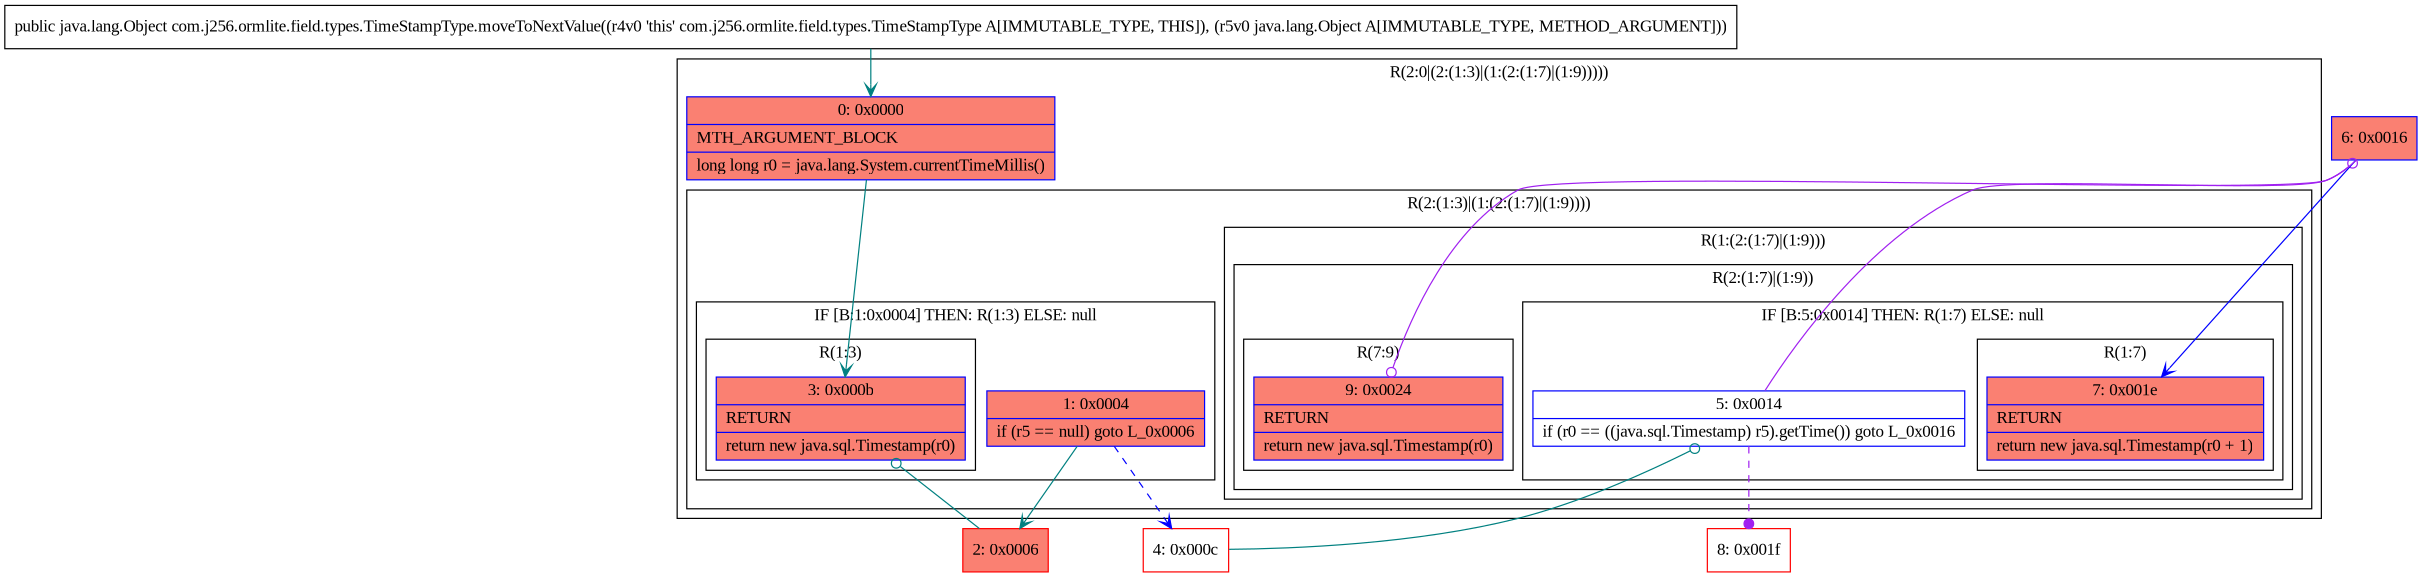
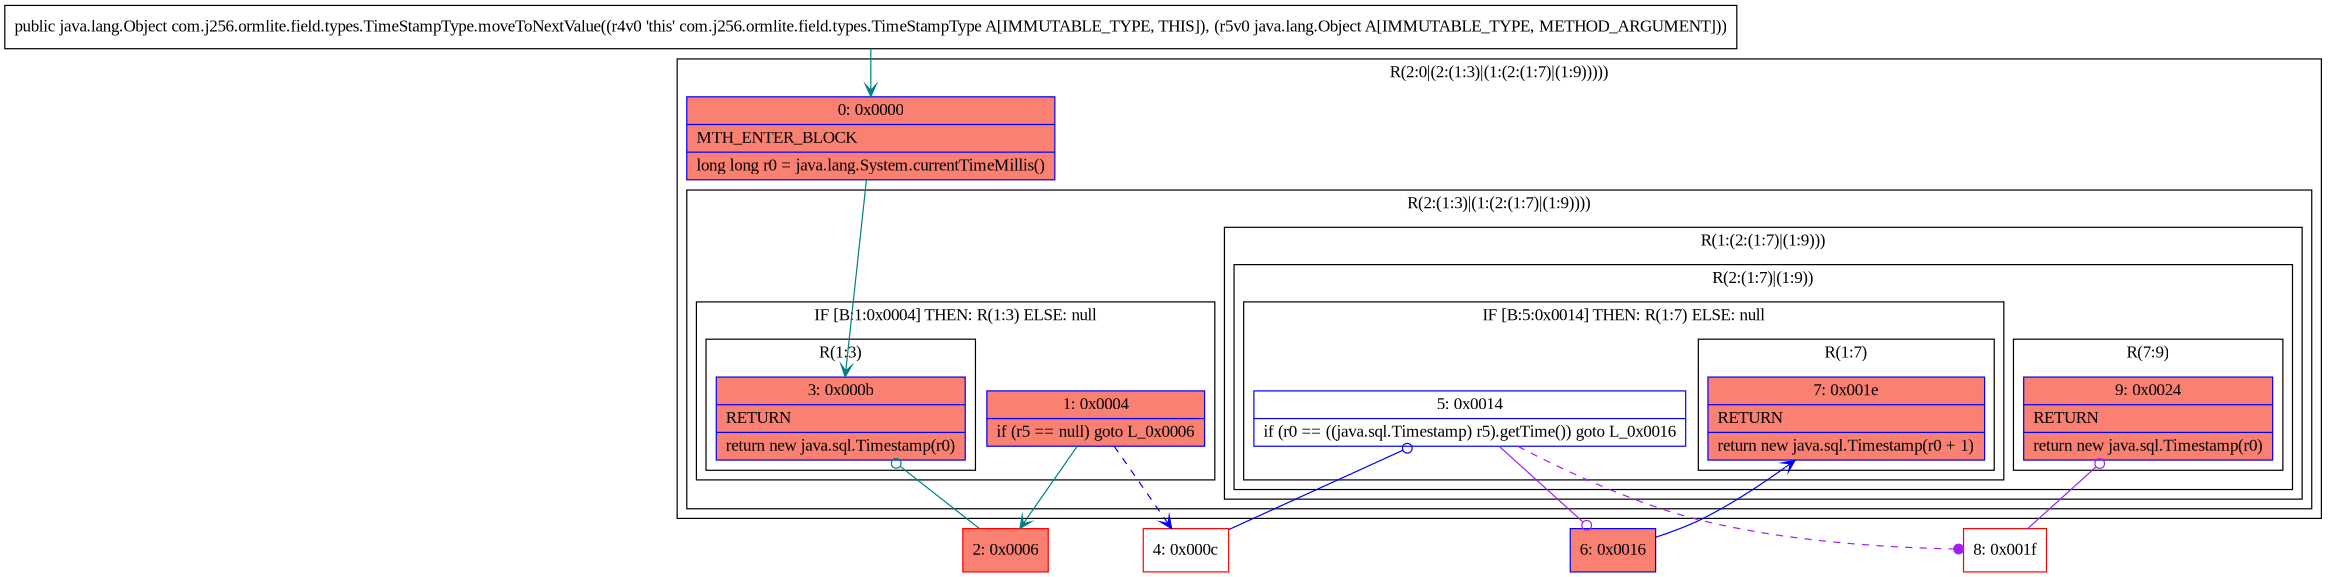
node "0: 0x0000": text "MTH_ARGUMENT_BLOCK" -> "MTH_ENTER_BLOCK"
edge "6: 0x0016" -> "9: 0x0024": now "8: 0x001f" -> "9: 0x0024"
edge "4: 0x000c" -> "5: 0x0014": color teal -> blue
